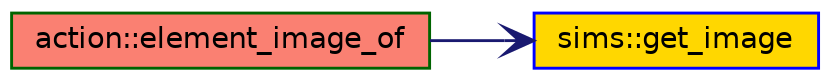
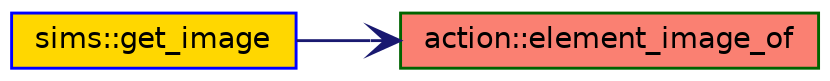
edge "action::element_image_of" -> "sims::get_image": reversed
